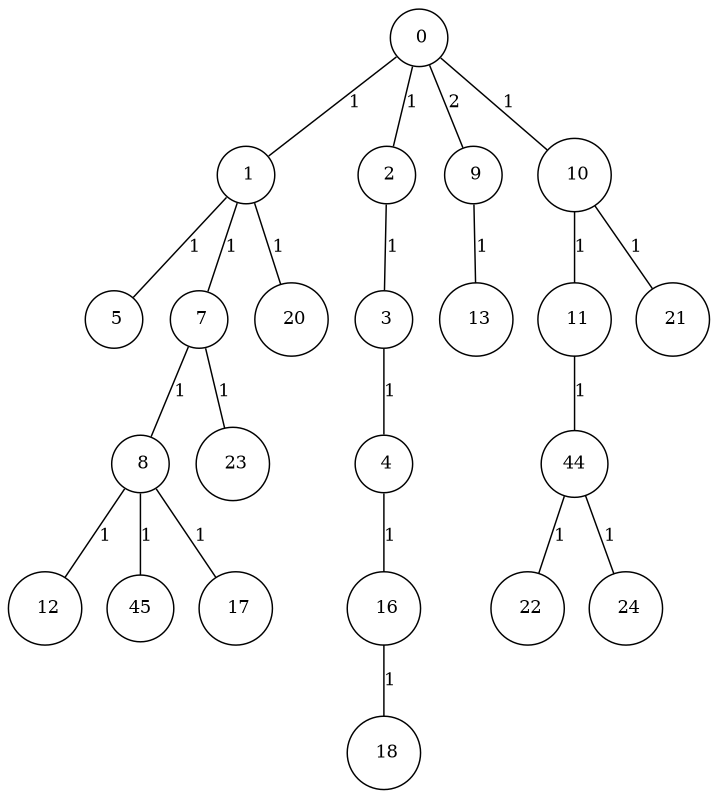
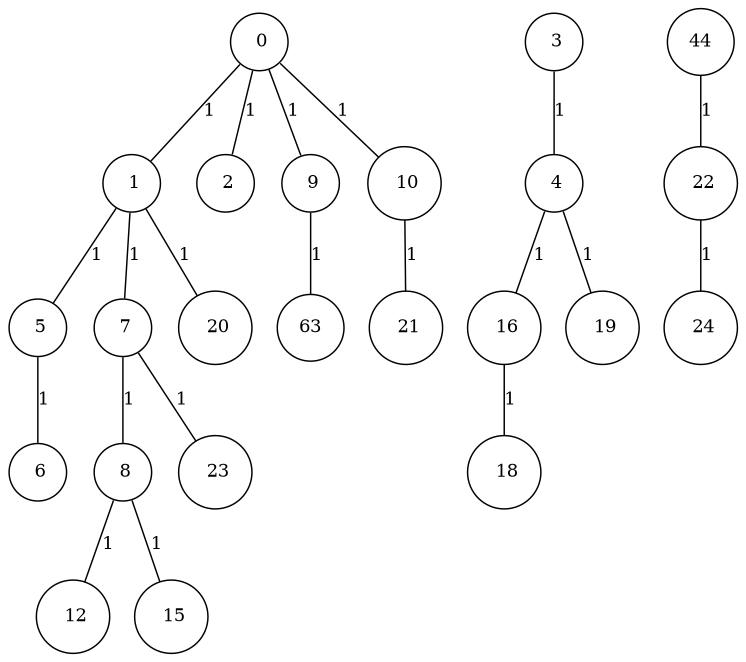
edge "0" -- "9": label "2" -> "1"
edge "2" -- "3": removed, label "1"
node "13": label "13" -> "63"
node "11": removed
node "19": added
node "6": added
edge "44" -- "24": now "22" -- "24"
node "45": label "45" -> "15"
node "17": removed
